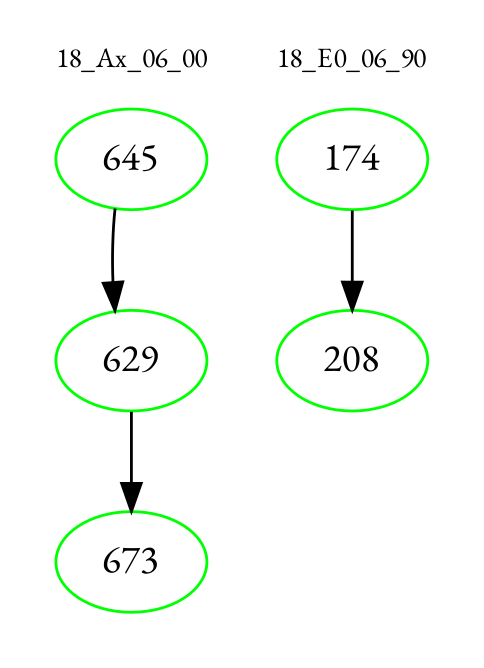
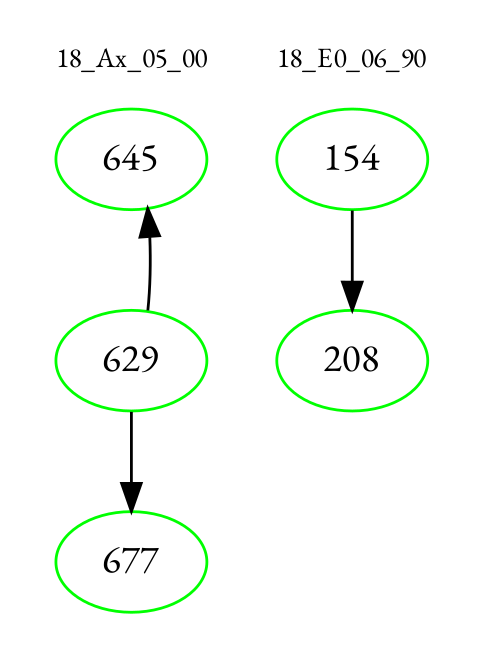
cluster "18_Ax_06_00": label "18_Ax_06_00" -> "18_Ax_05_00"
node "174": label "174" -> "154"
edge "645" -> "629": reversed
node "673": label "673" -> "677"
